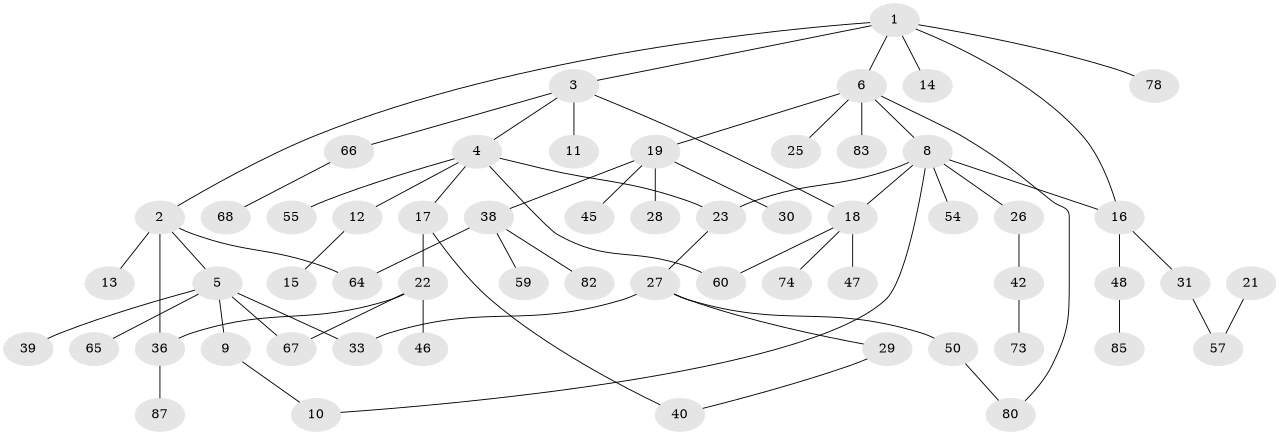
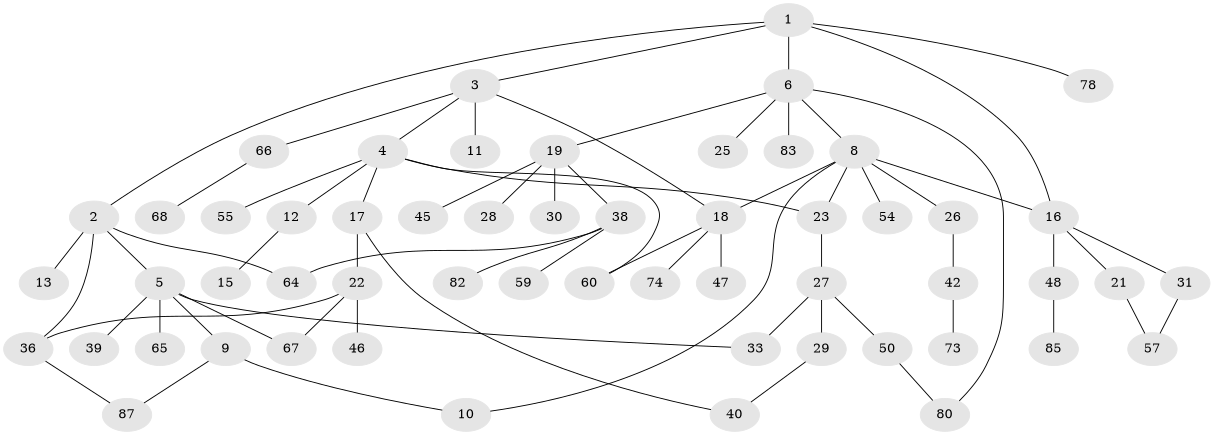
node "14": removed
edge "16" -- "21": added
edge "9" -- "87": added
